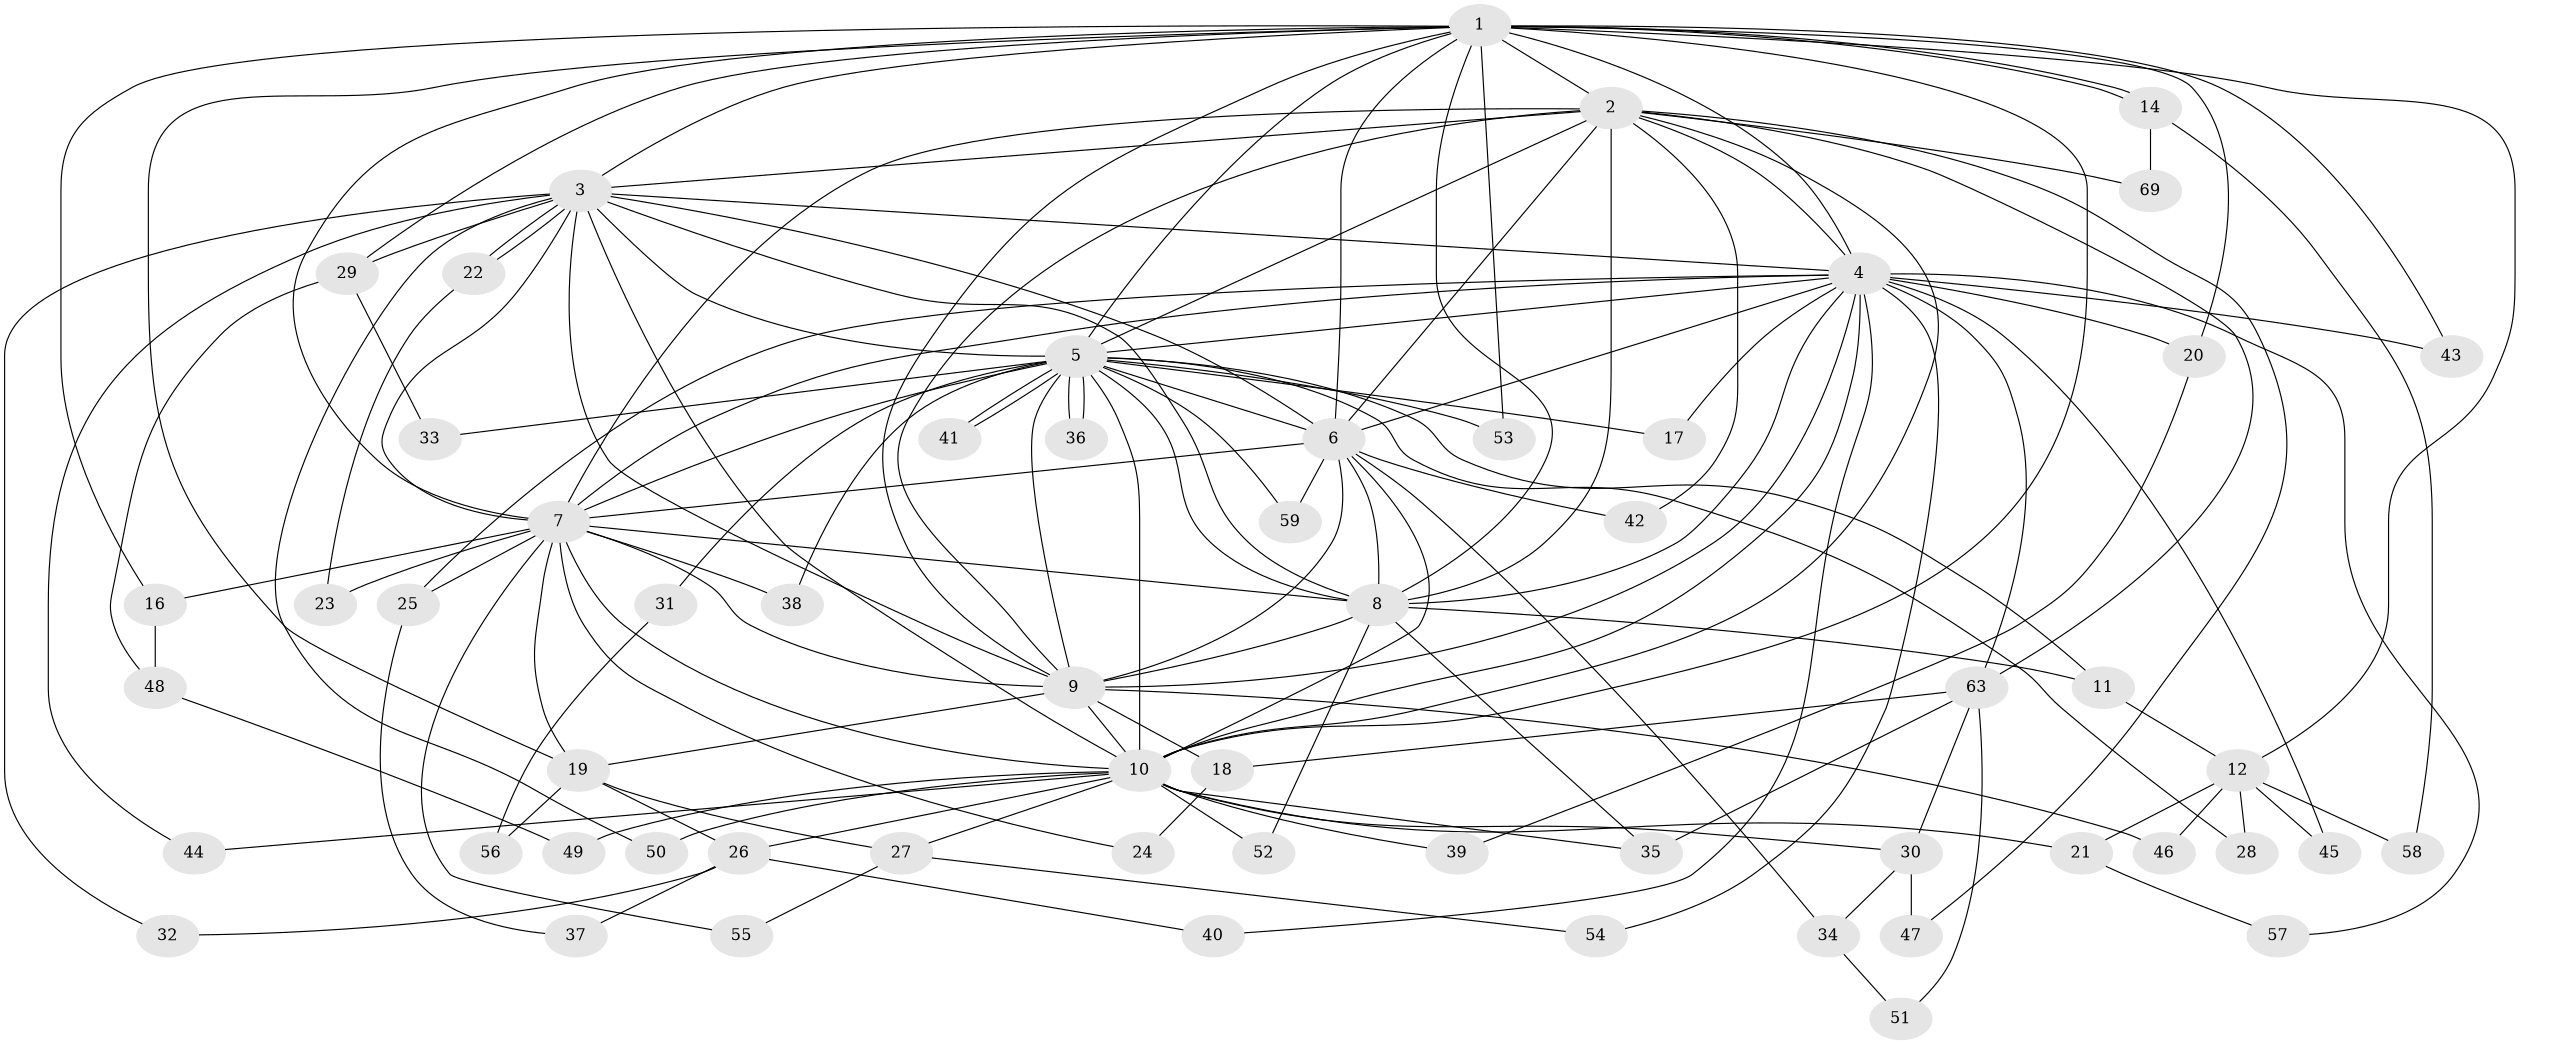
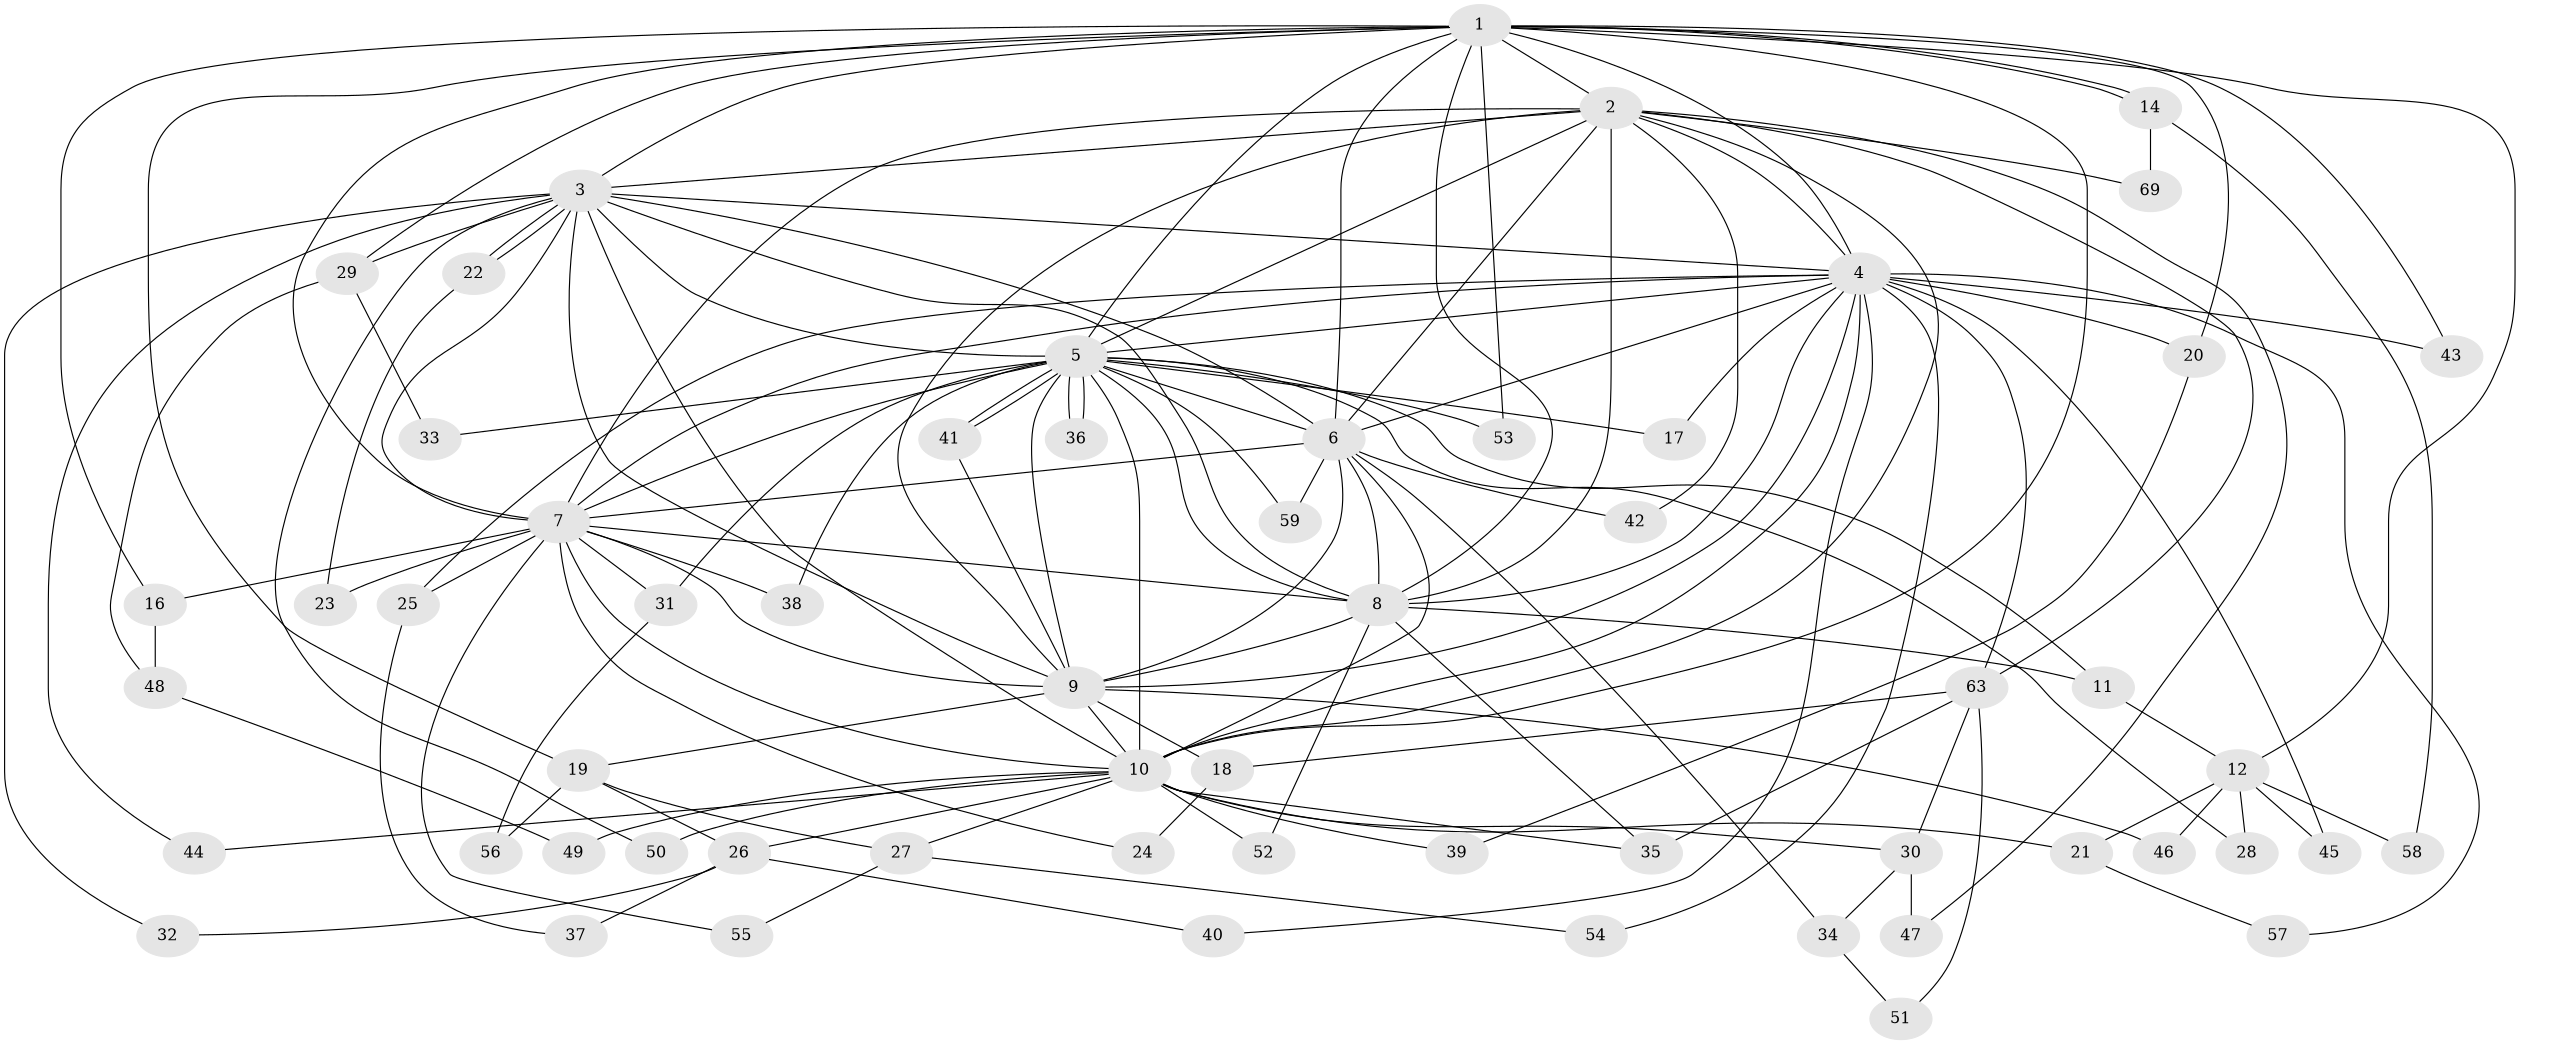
edge "1" -- "9": now "41" -- "9"
edge "7" -- "19": now "7" -- "31"
